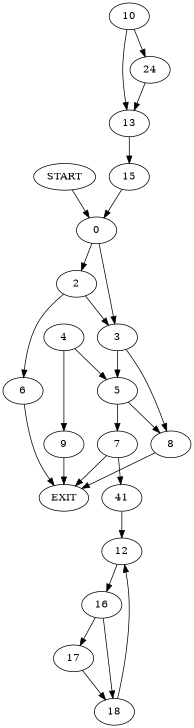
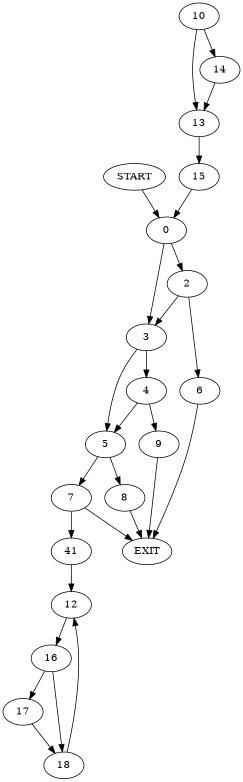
node "24": label "24" -> "14"
edge "3" -> "8": now "3" -> "4"
